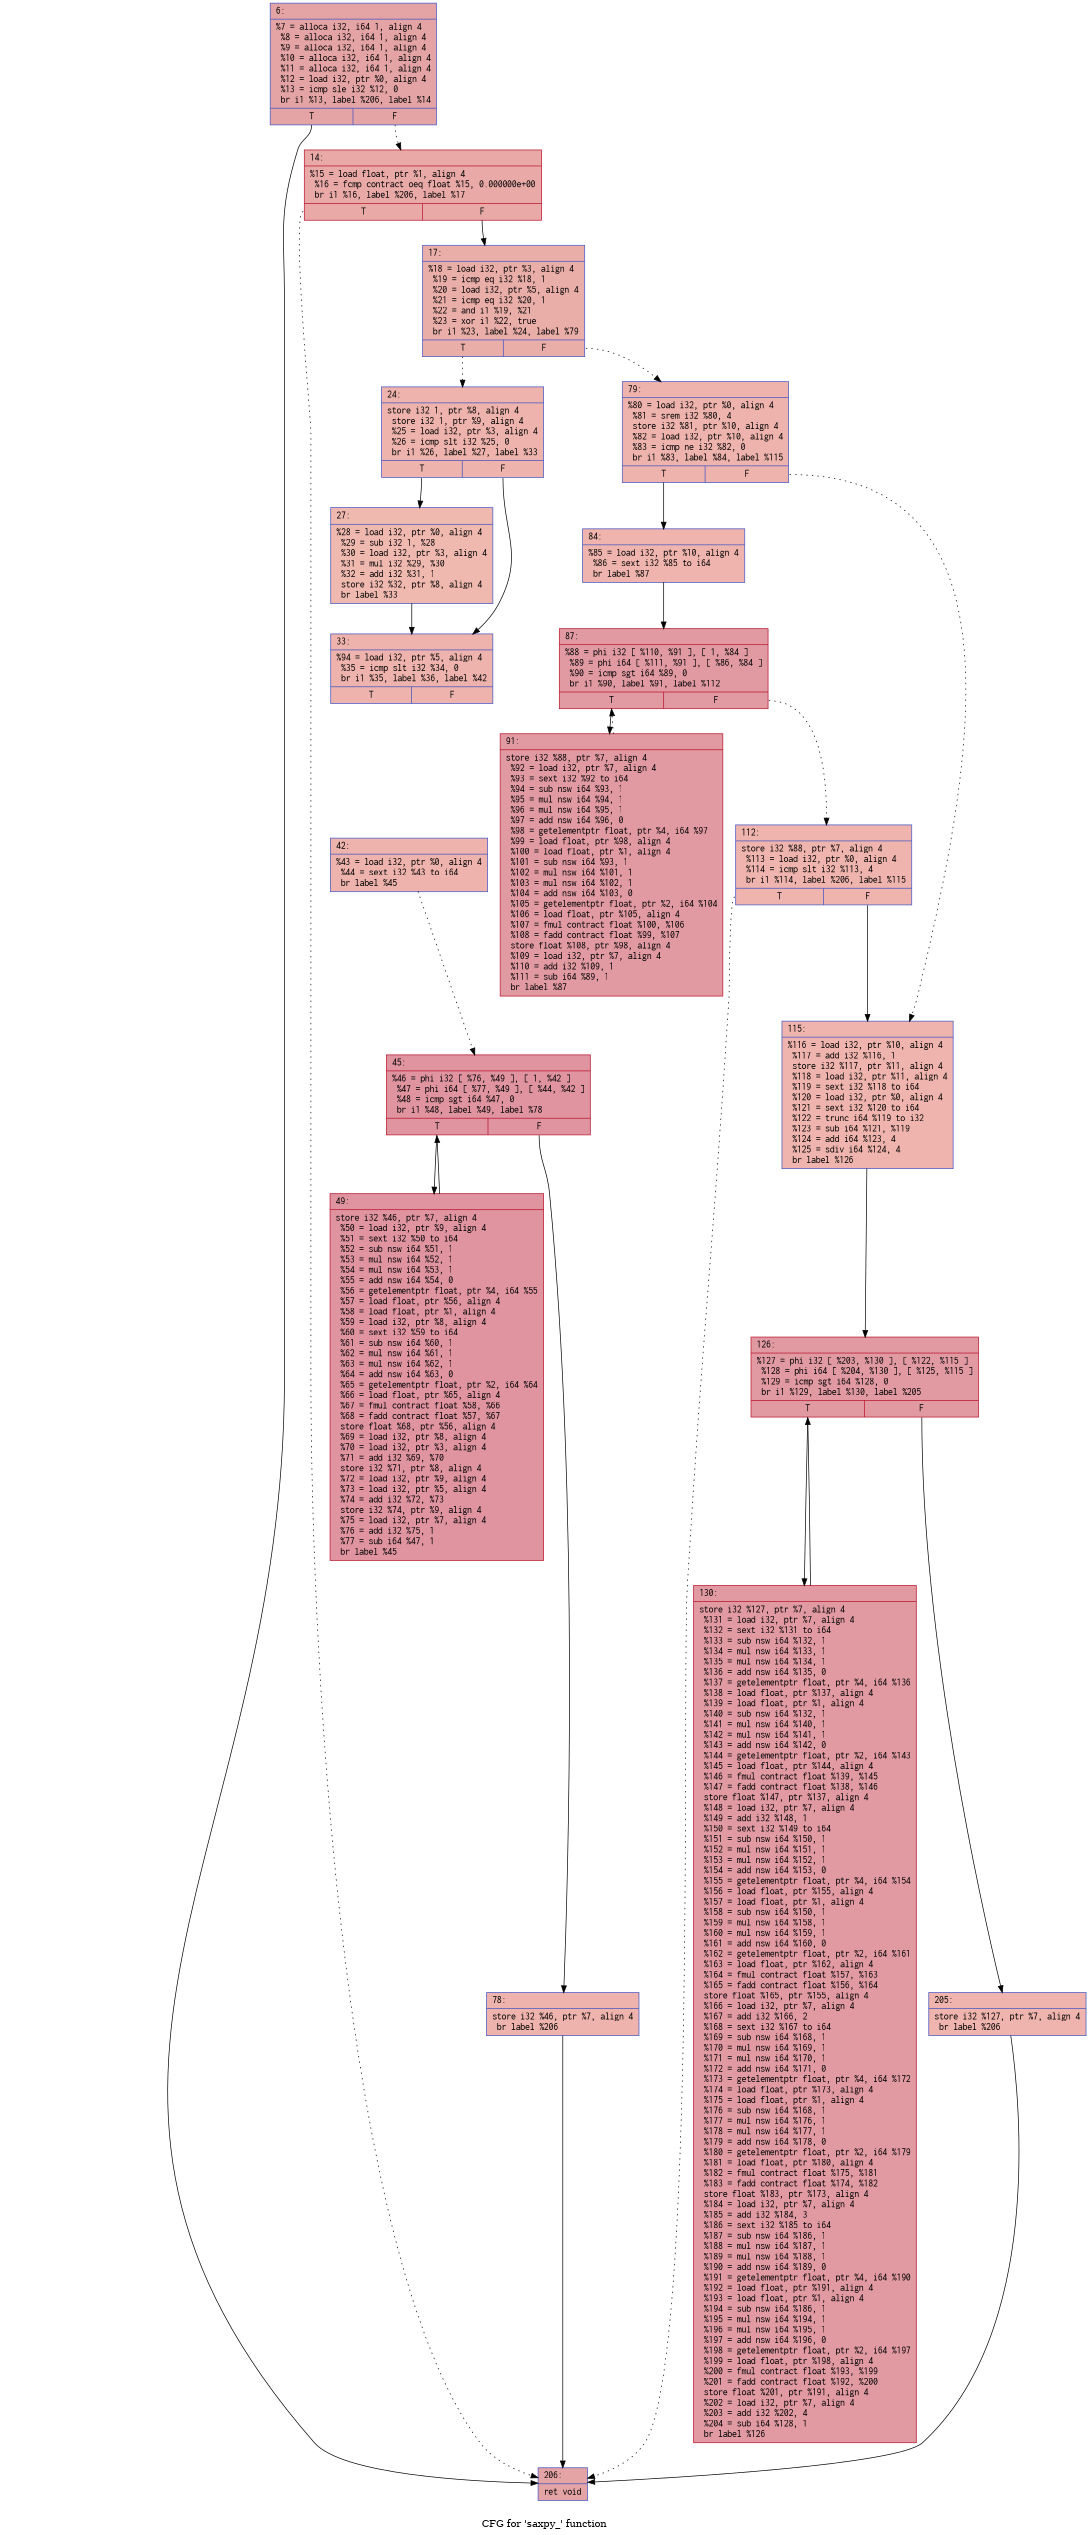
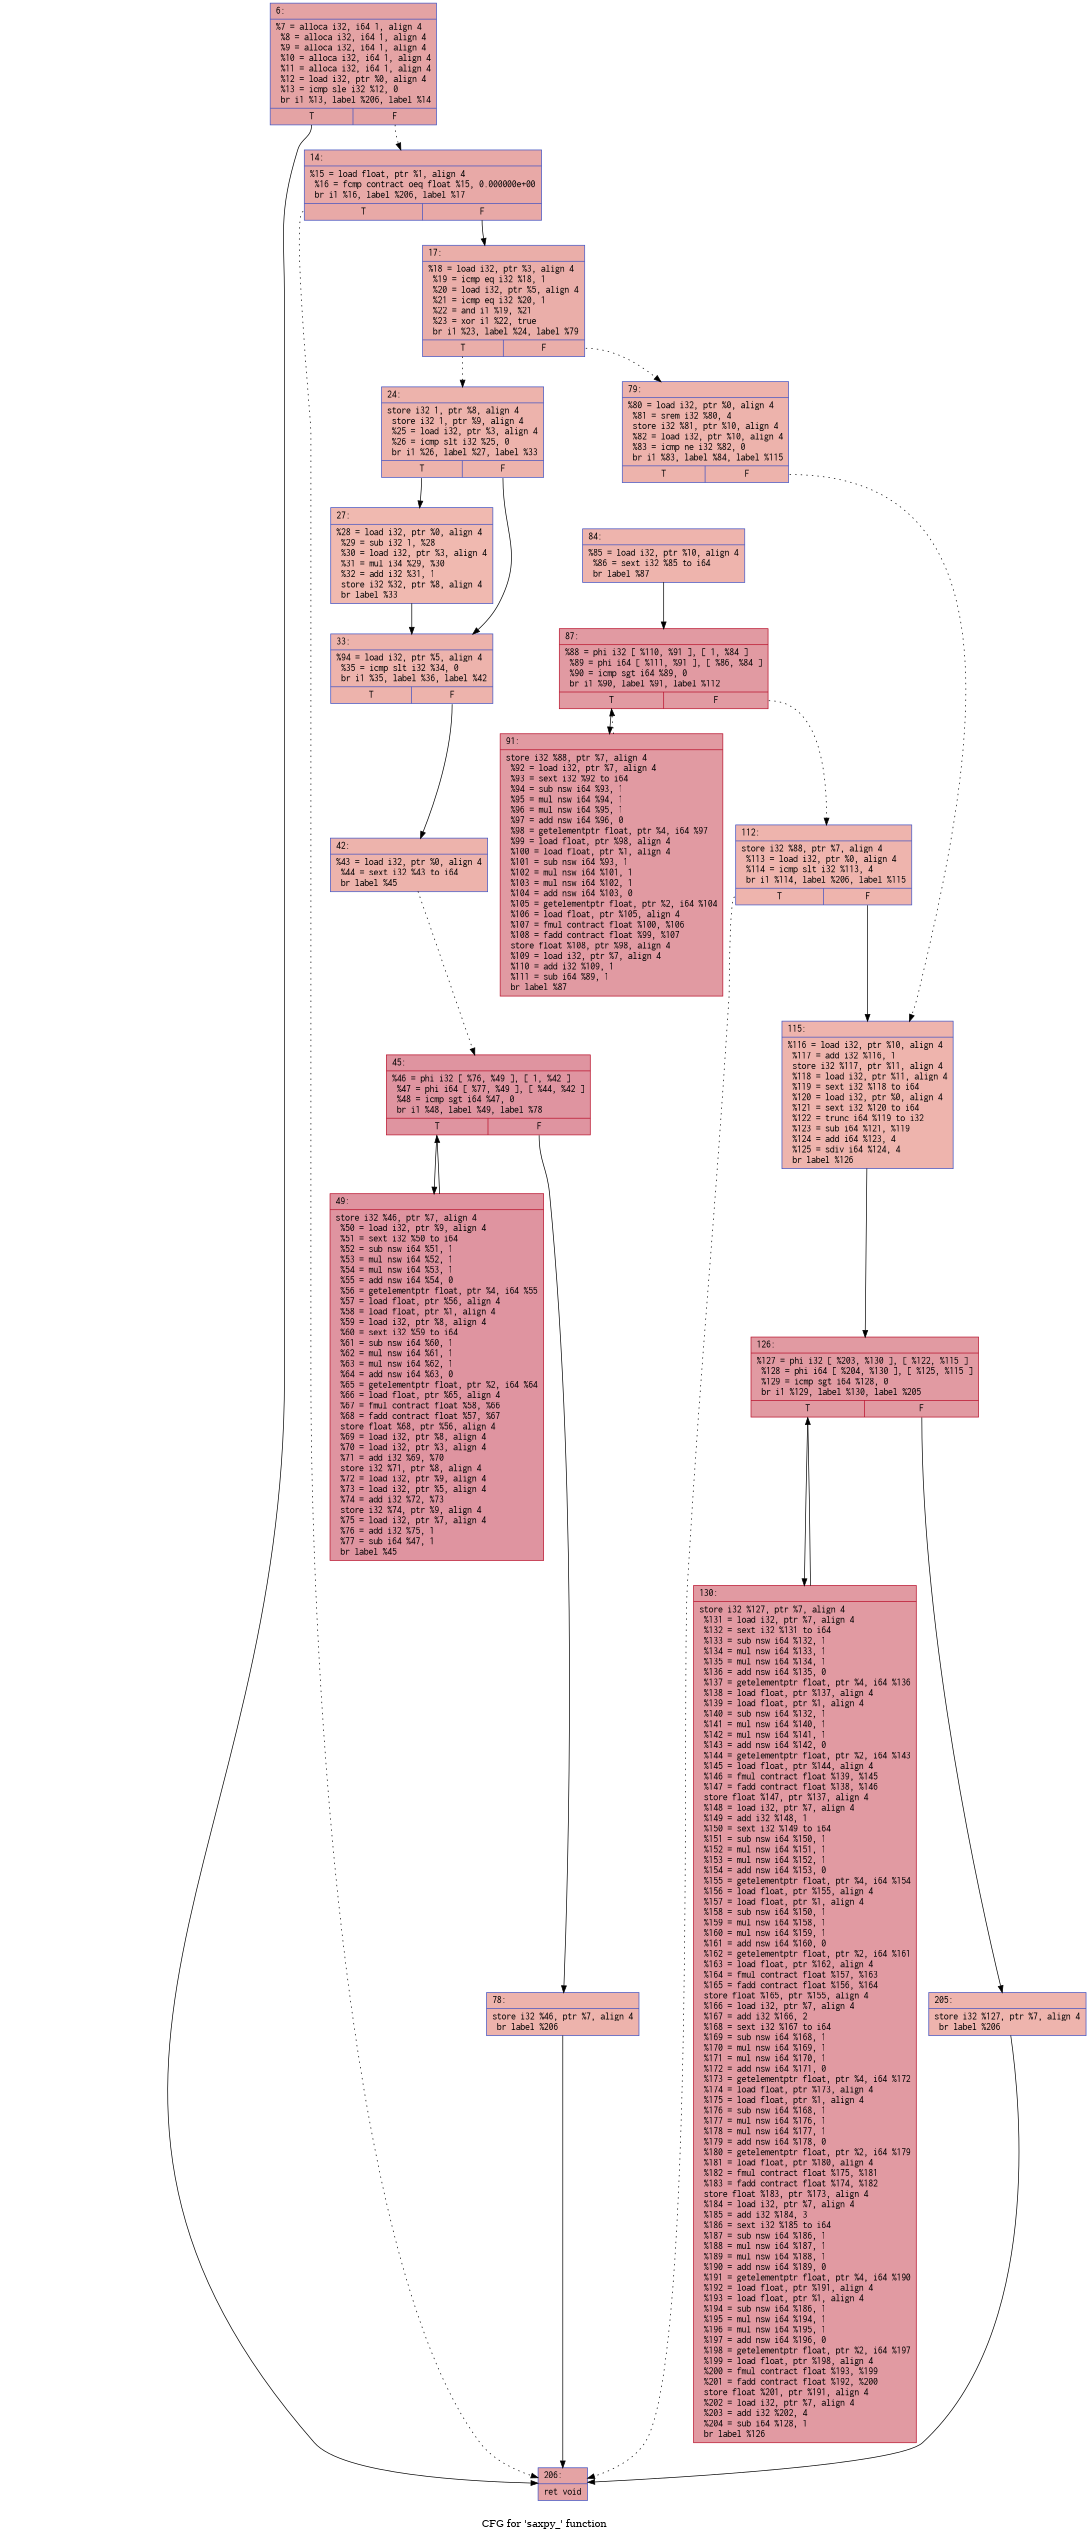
node "14:": color #b70d28ff -> #3d50c3ff
edge "79:" -> "84:": removed
node "27:": text "%31 = mul i32 %29, %30" -> "%31 = mul i34 %29, %30"
edge "33:" -> "42:": added
